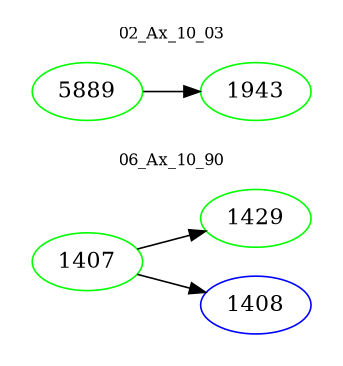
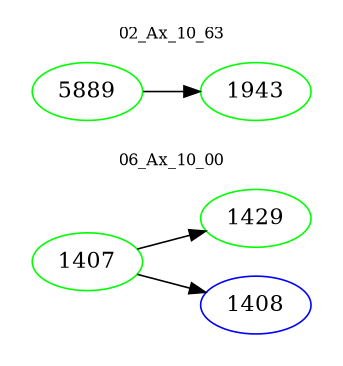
cluster "02_Ax_10_03": label "02_Ax_10_03" -> "02_Ax_10_63"
cluster "06_Ax_10_90": label "06_Ax_10_90" -> "06_Ax_10_00"
